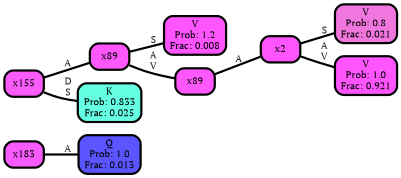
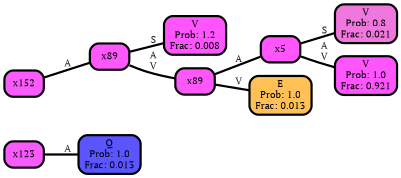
node "x2": label "x2" -> "x5"
node "x155": label "x155" -> "x152"
node "E Prob: 1.0 Frac: 0.013": added
node "K Prob: 0.833 Frac: 0.025": removed
node "x183": label "x183" -> "x123"
